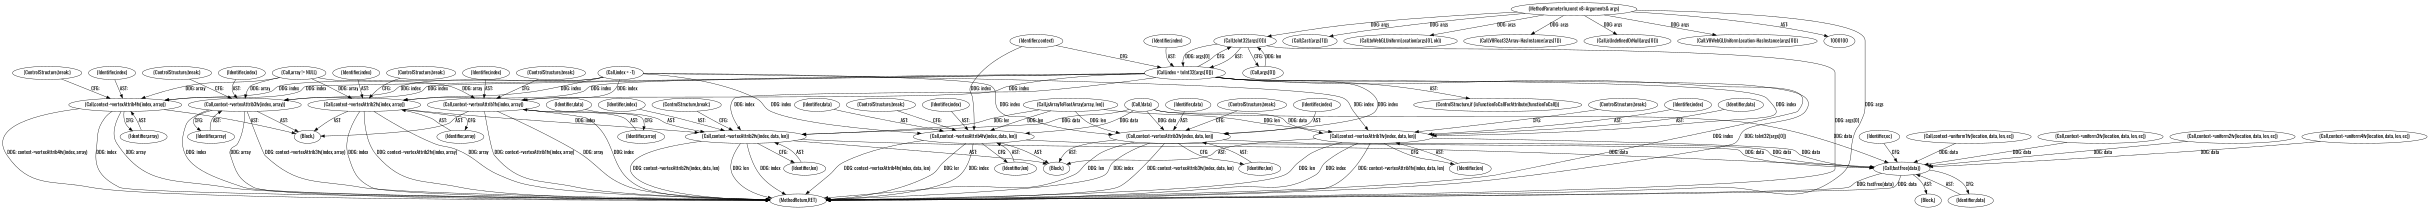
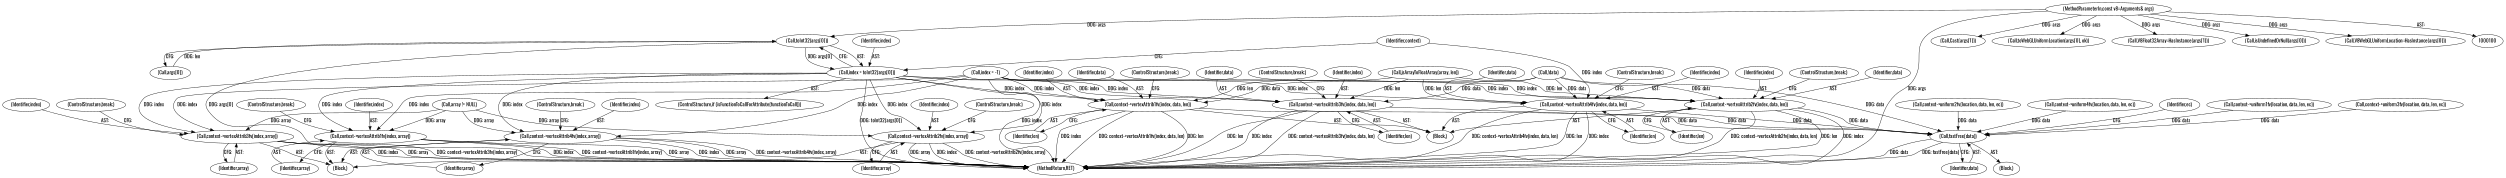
edge "(Call,context->vertexAttrib2fv(index, array))" -> "(Call,context->vertexAttrib2fv(index, data, len))": now "(Call,index = -1)" -> "(Call,context->vertexAttrib2fv(index, data, len))"
